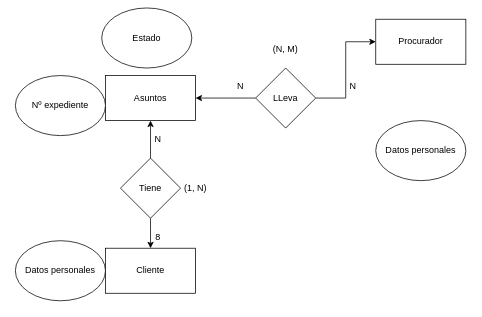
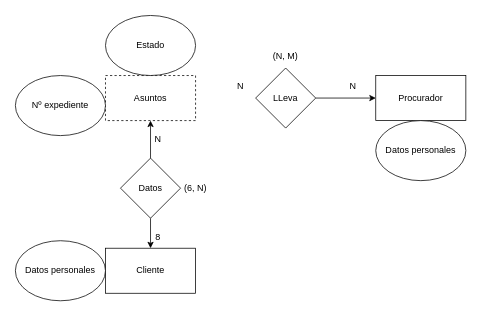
node "Estado": moved (147, 38) -> (150, 45)
node "Procurador": moved (420, 42) -> (420, 98)
node "(N, M)": moved (285, 49) -> (285, 57)
node "Asuntos": style solid -> dashed
edge "LLeva" -> "Asuntos": removed
node "Tiene": label "Tiene" -> "Datos"
node "(1, N)": label "(1, N)" -> "(6, N)"
